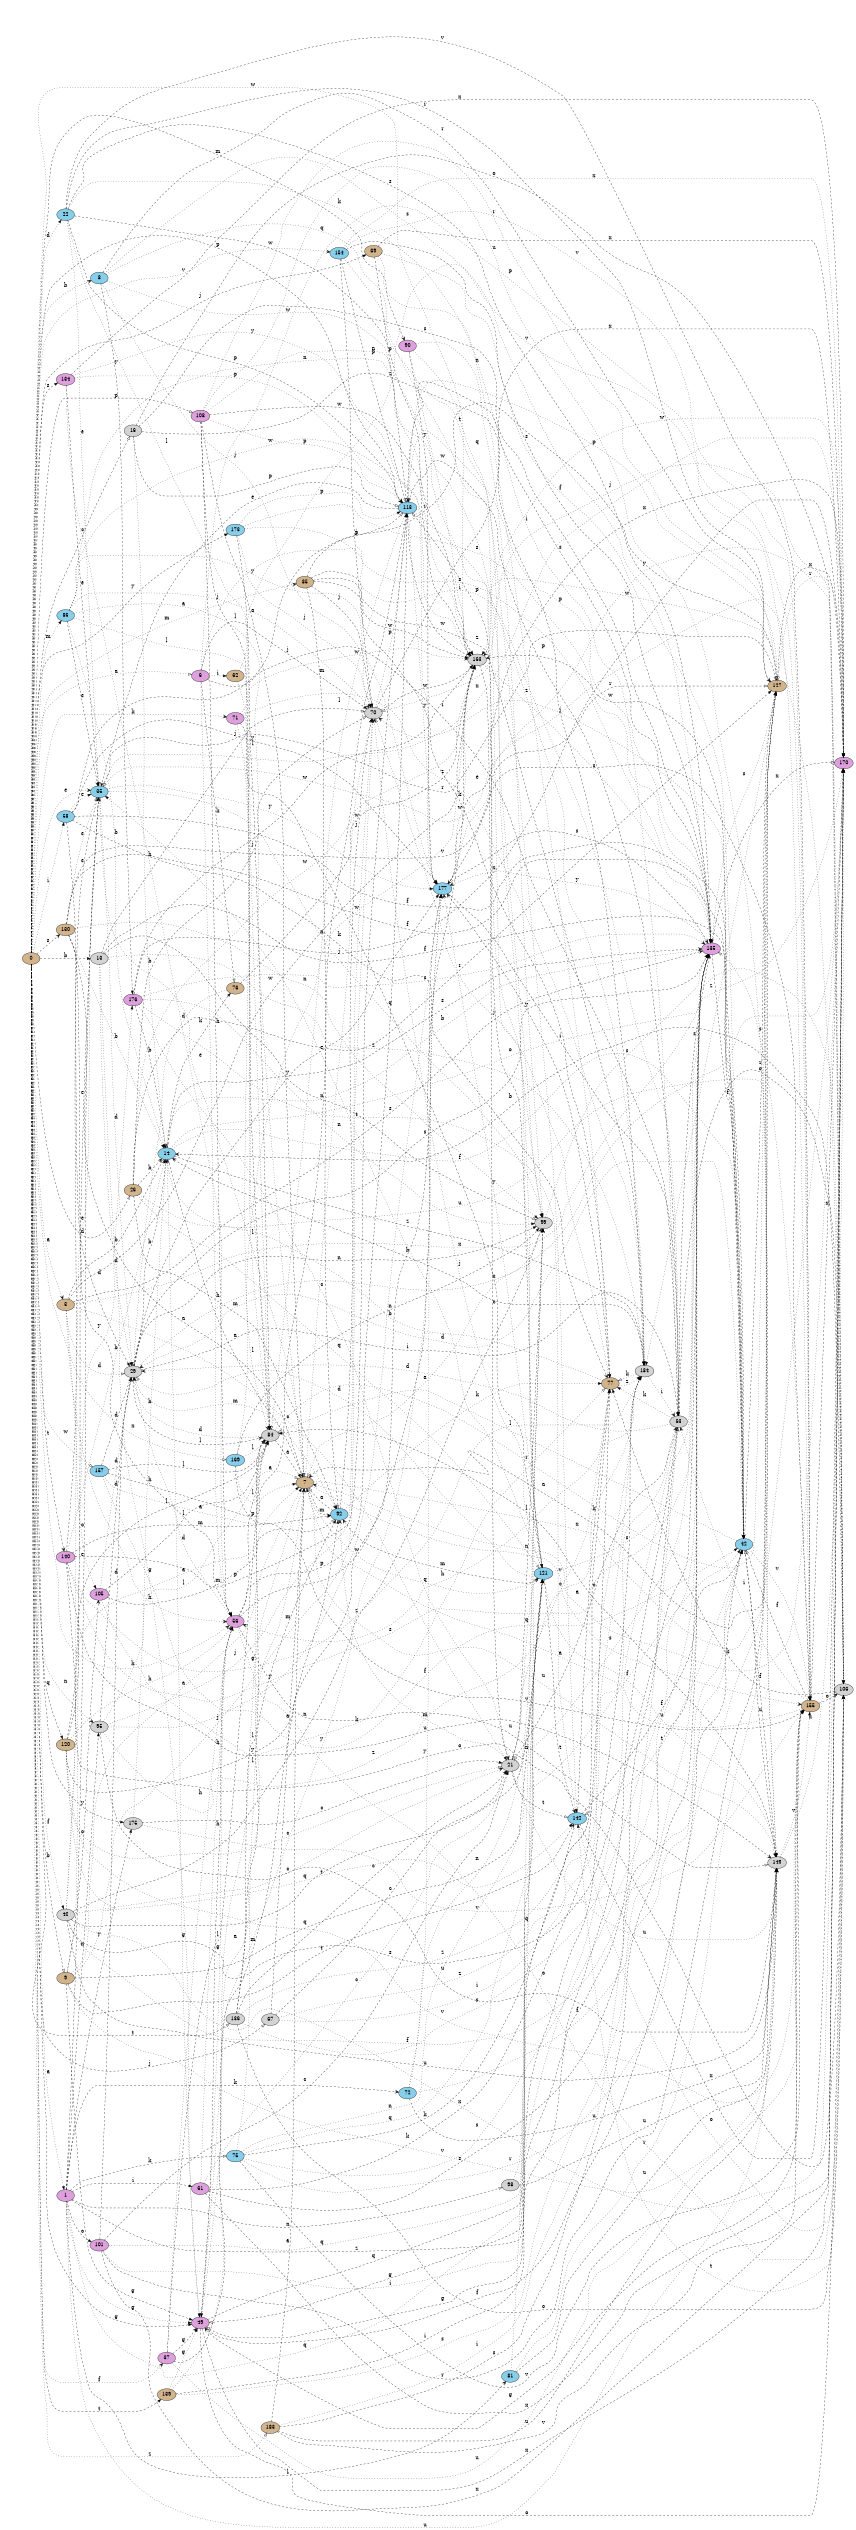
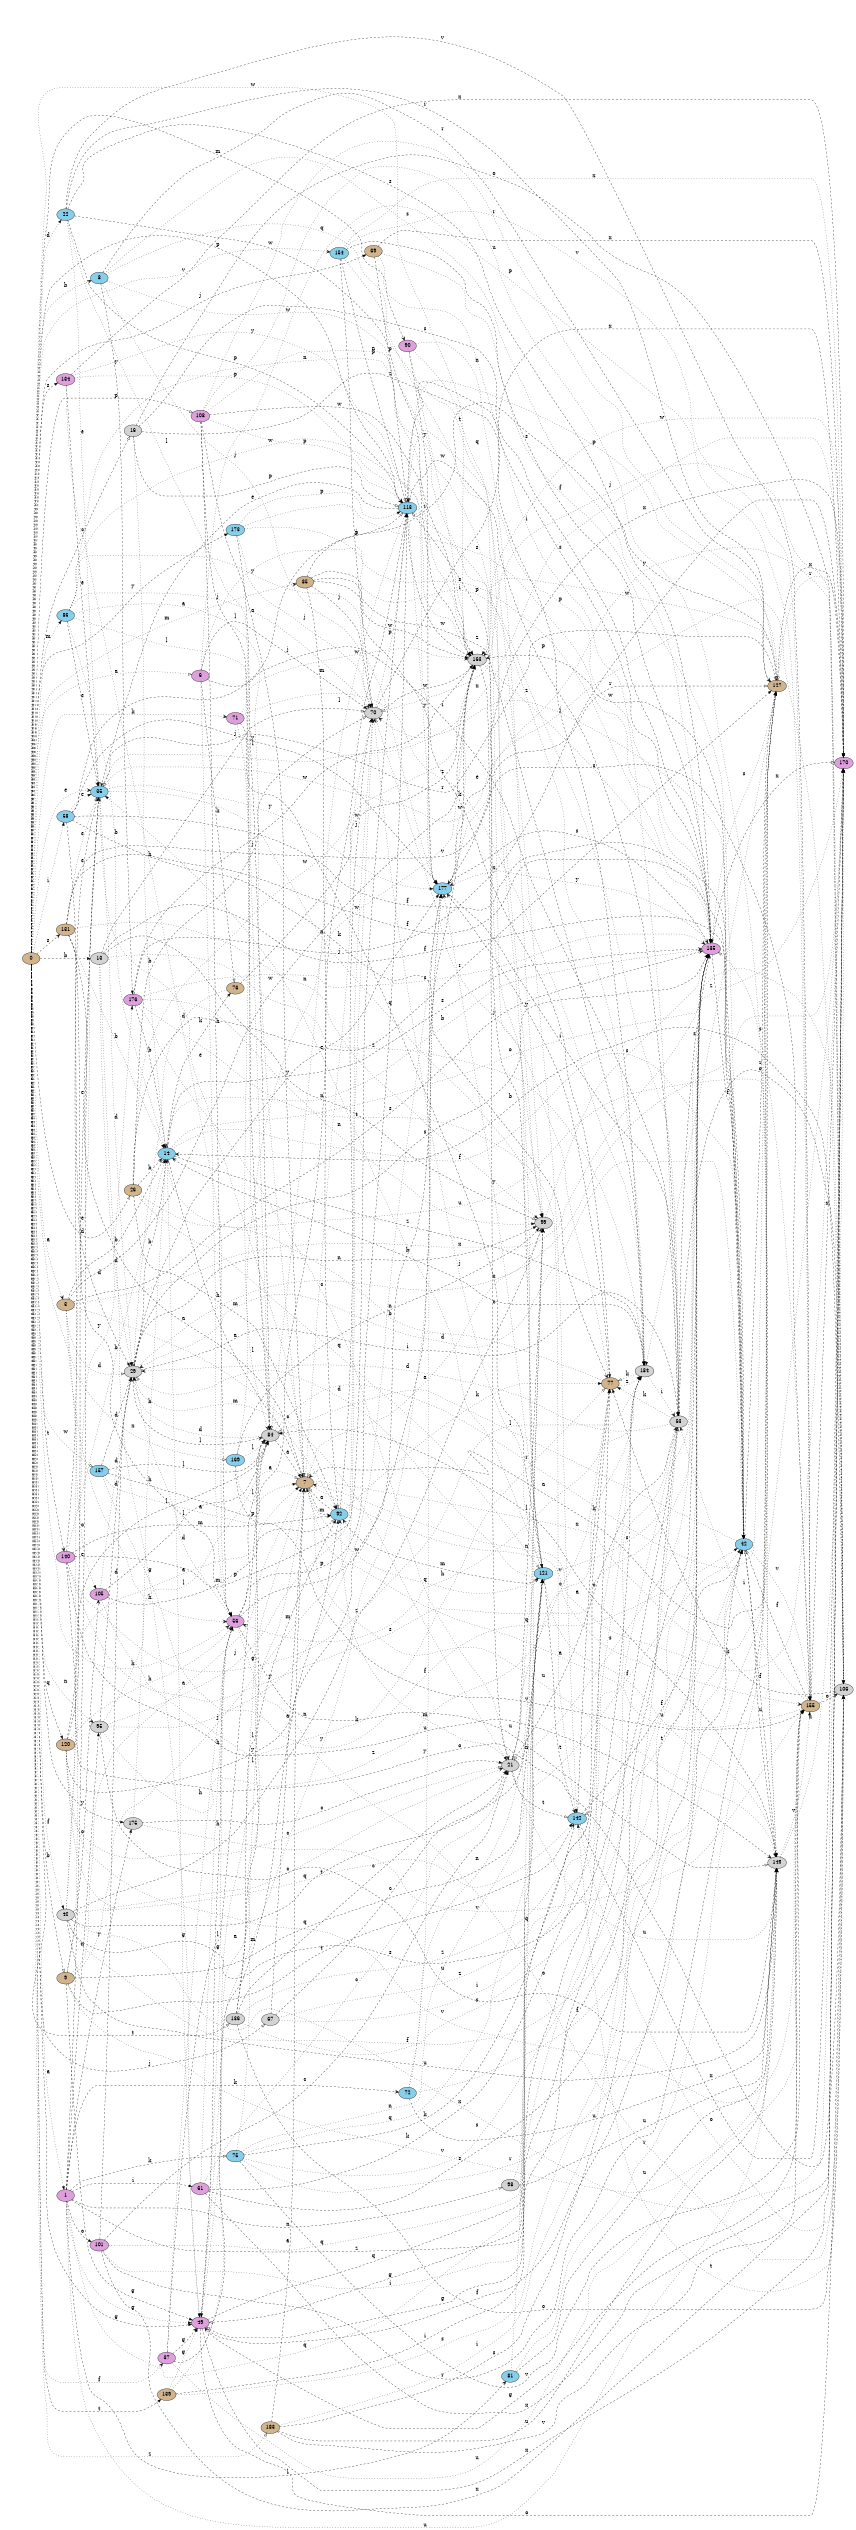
edge "22" -> "77": removed, label "k"
node "62": removed
node "130": label "130" -> "131"
